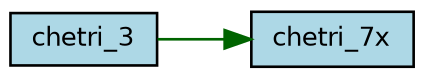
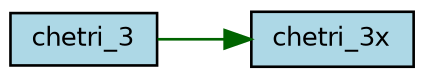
node "chetri_7x": label "chetri_7x" -> "chetri_3x"
